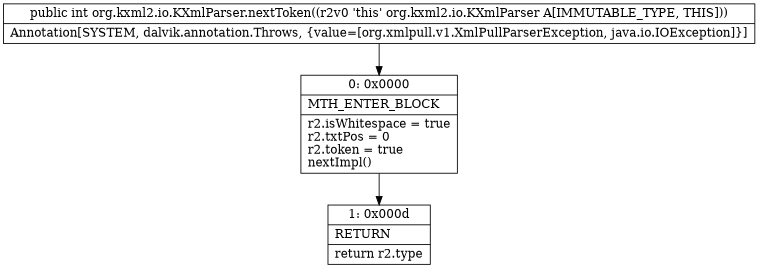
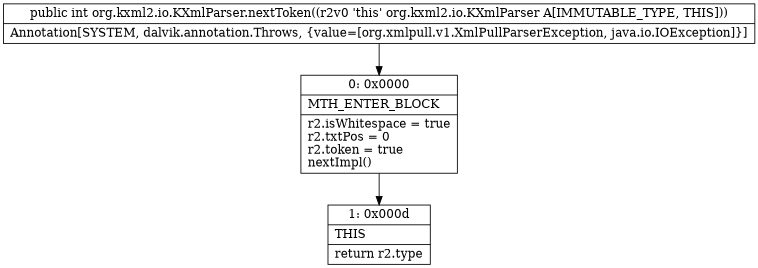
node "1: 0x000d": text "RETURN" -> "THIS"
